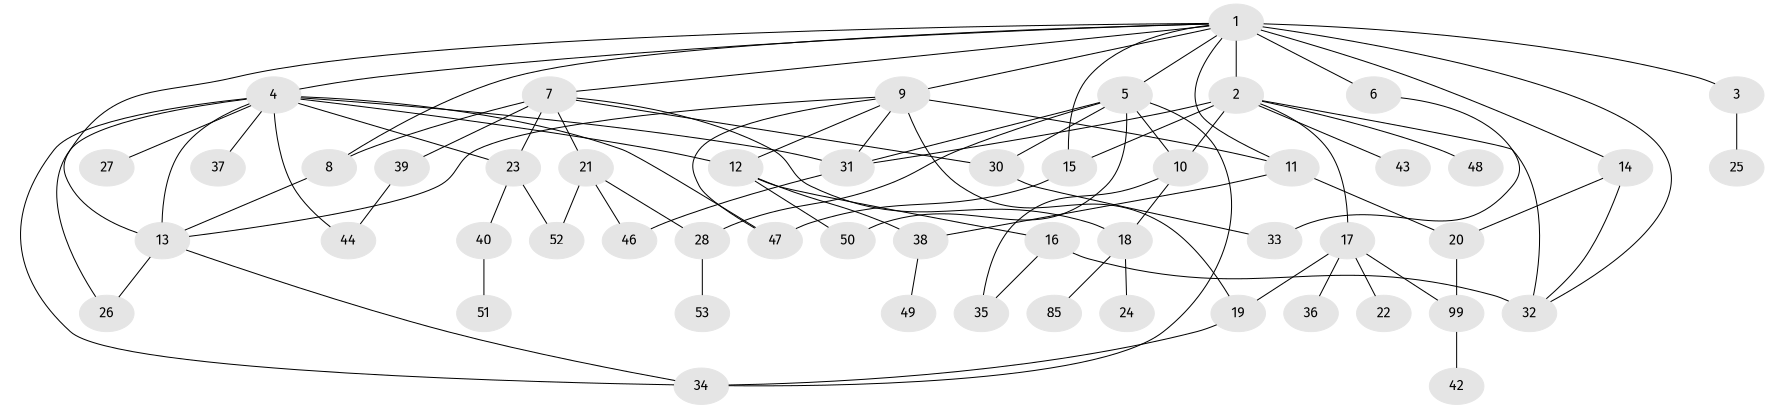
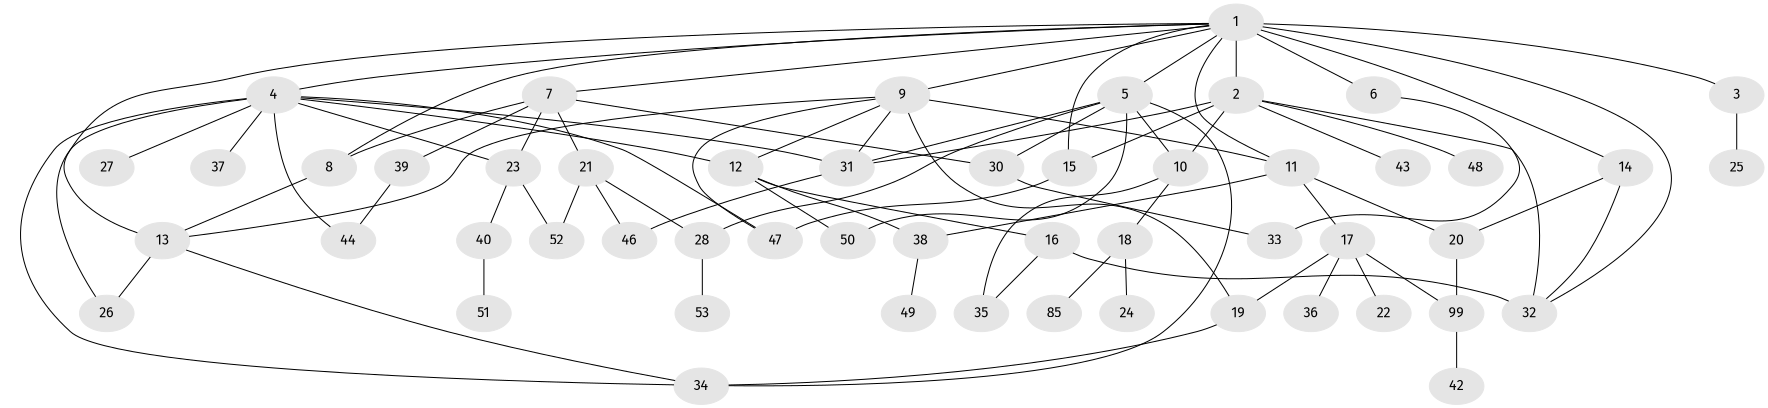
edge "4" -- "13": removed
edge "2" -- "17": now "11" -- "17"
edge "7" -- "18": removed
